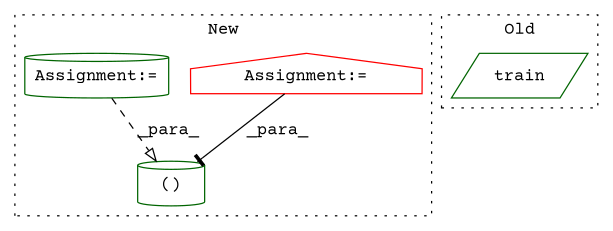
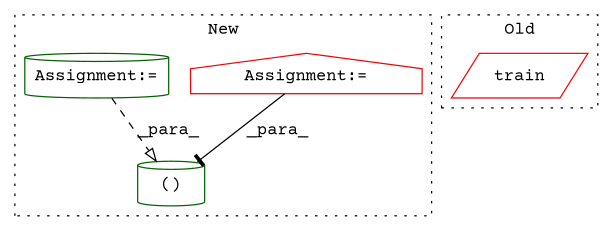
node "train": color darkgreen -> red
